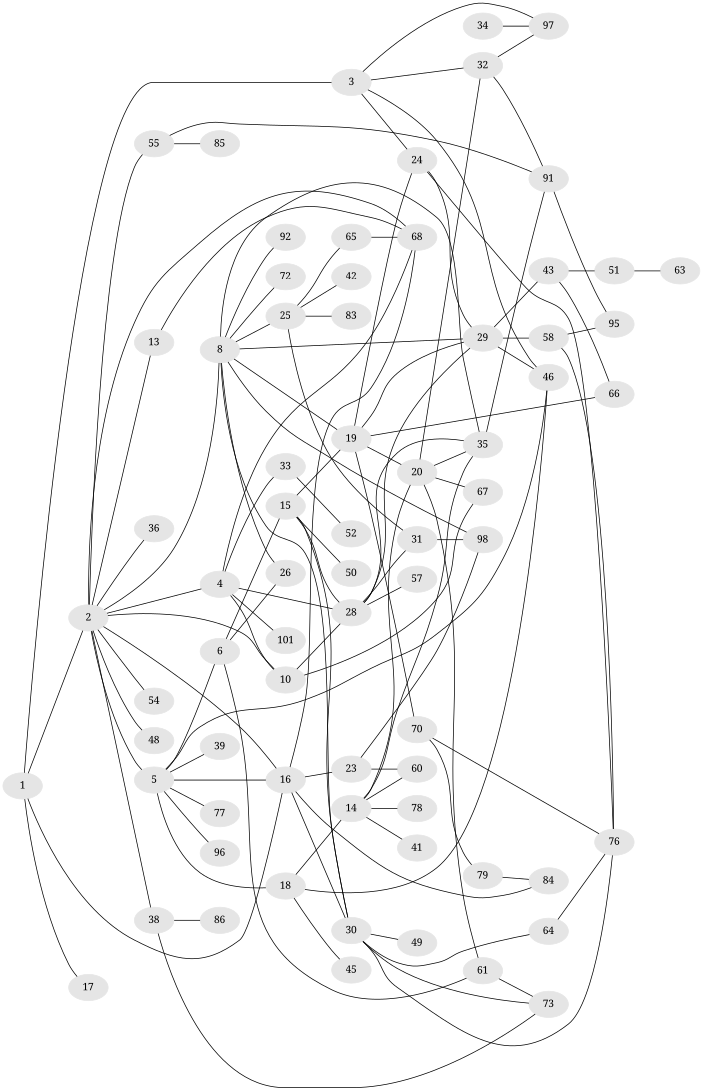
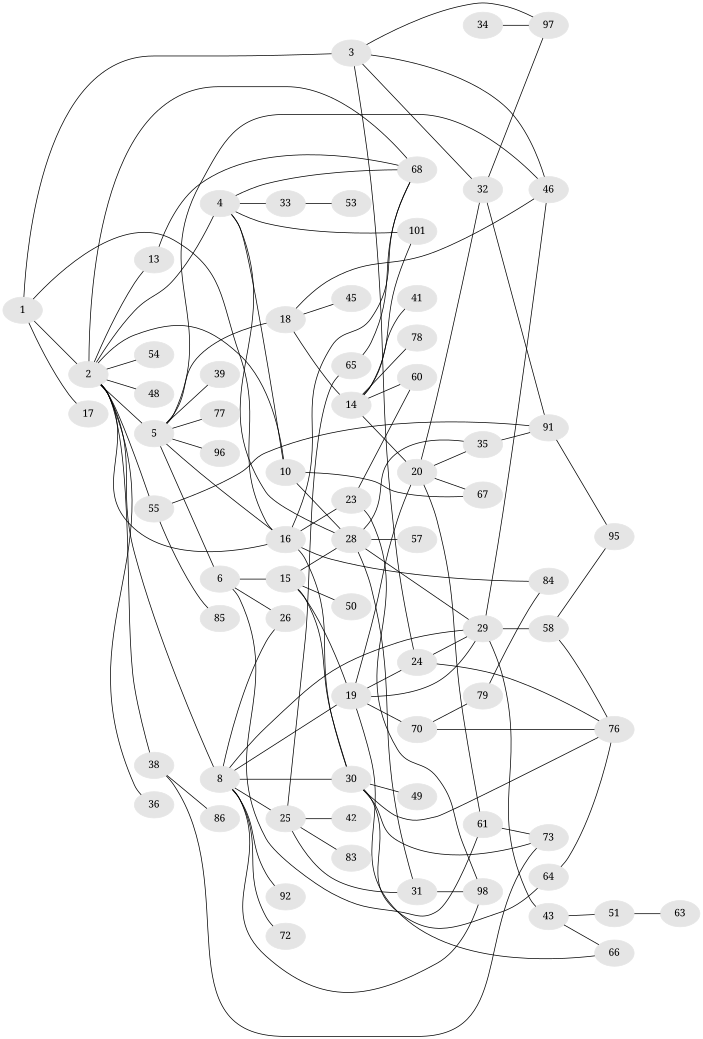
edge "8" -- "35": removed
node "52": label "52" -> "53"
edge "35" -- "14": now "101" -- "14"
